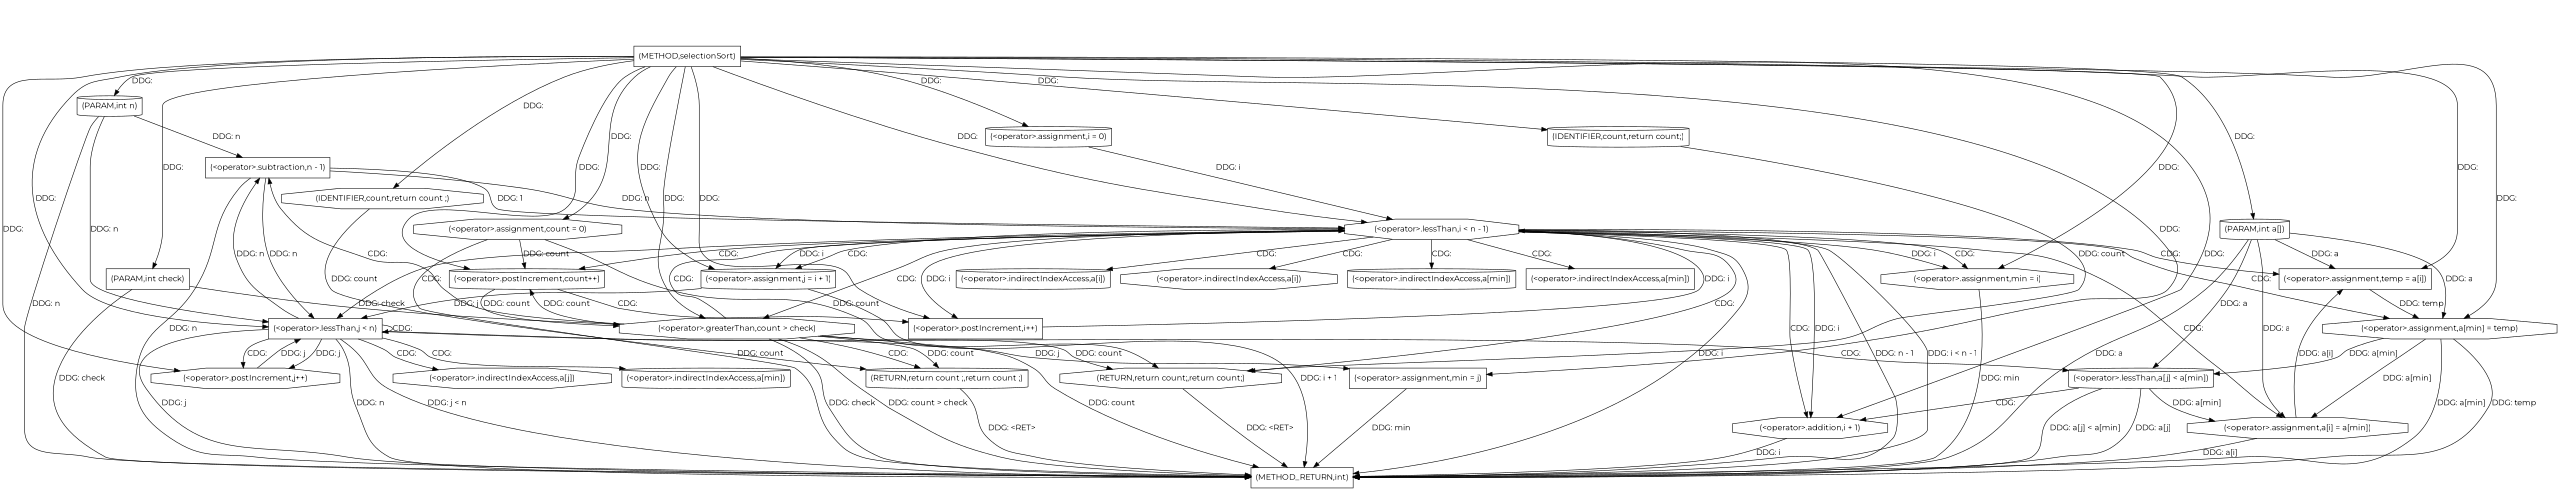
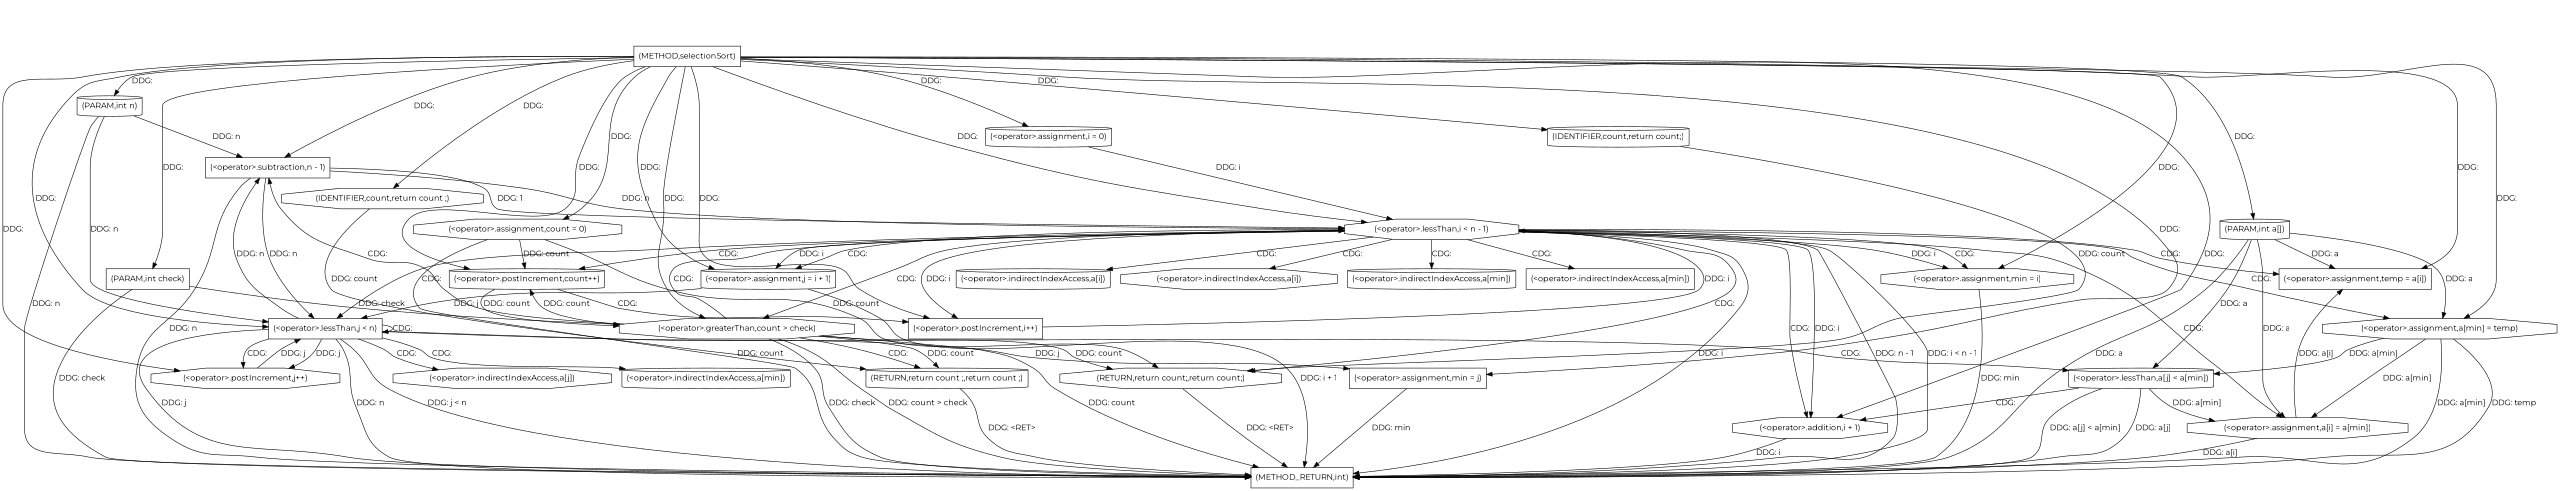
edge "(METHOD,selectionSort)" -> "(<operator>.subtraction,n - 1)": added, label "DDG:"
edge "(<operator>.assignment,temp = a[i])" -> "(<operator>.assignment,a[min] = temp)": removed, label "DDG: temp"
